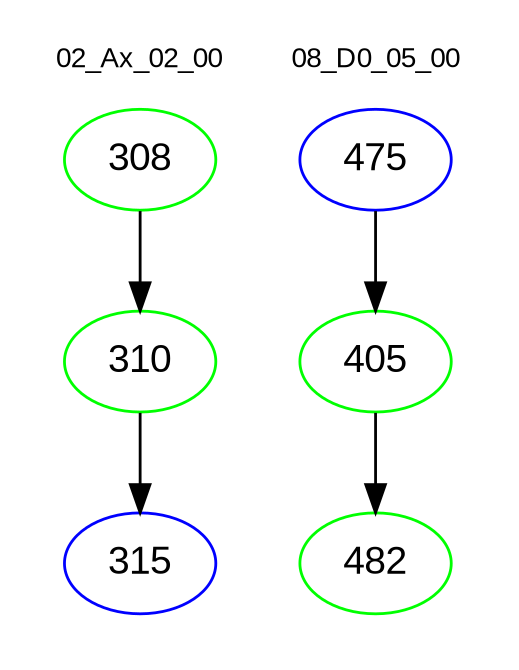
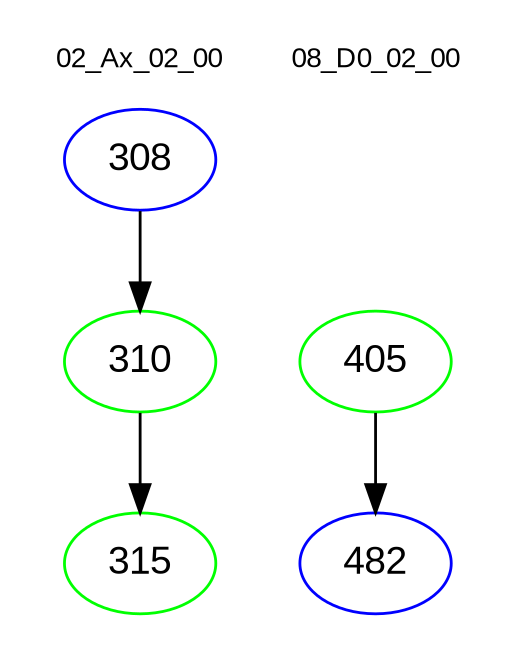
cluster "08_D0_05_00": label "08_D0_05_00" -> "08_D0_02_00"
node "308": color green -> blue
node "475": removed
node "315": color blue -> green
node "482": color green -> blue
